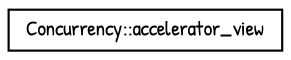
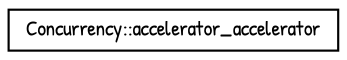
node "Concurrency::accelerator_view": label "Concurrency::accelerator_view" -> "Concurrency::accelerator_accelerator"
